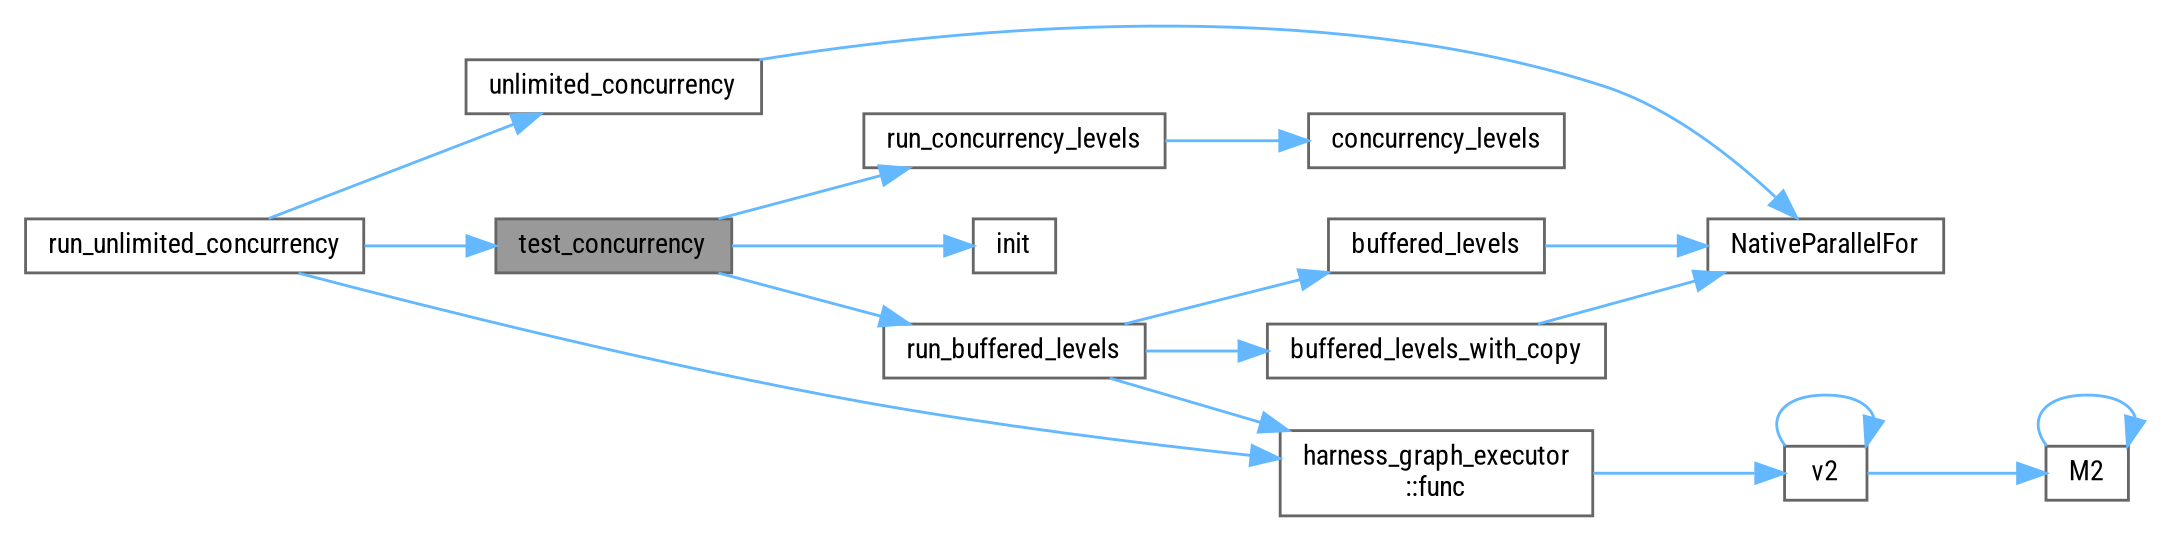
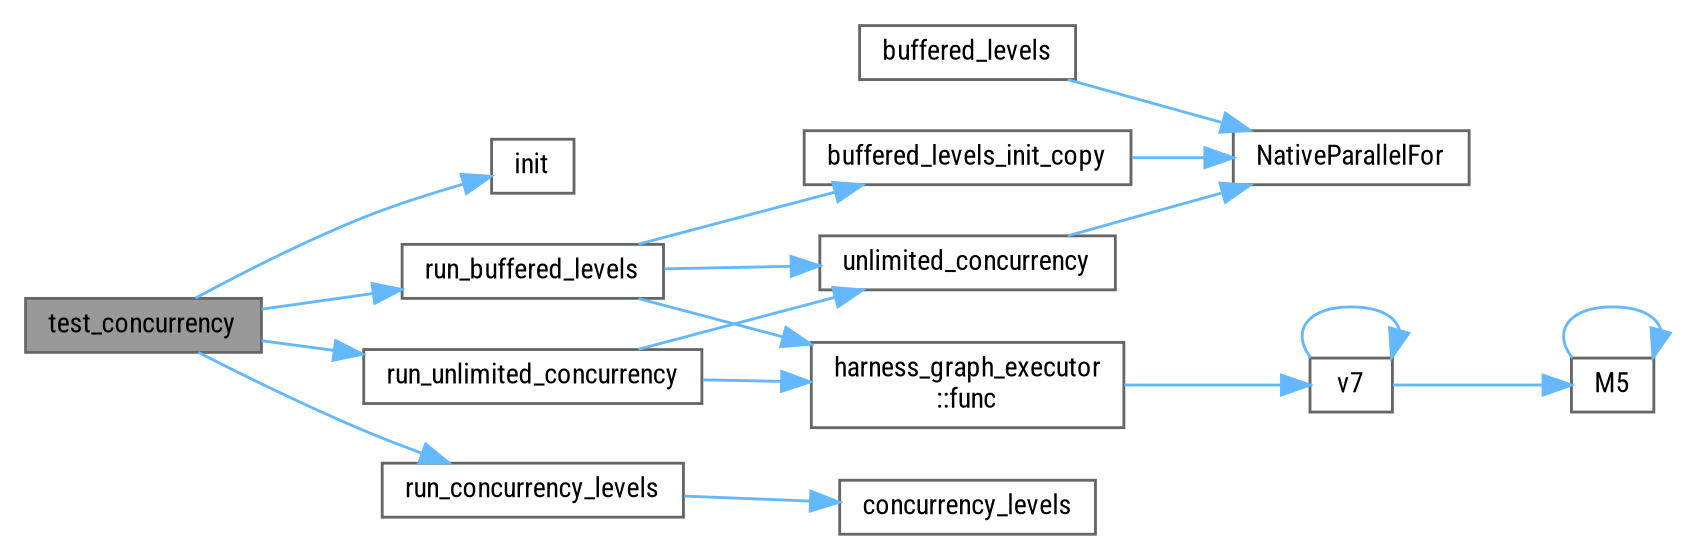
edge "run_unlimited_concurrency" -> "test_concurrency": reversed
edge "run_buffered_levels" -> "buffered_levels": now "run_buffered_levels" -> "unlimited_concurrency"
node "buffered_levels_with_copy": label "buffered_levels_with_copy" -> "buffered_levels_init_copy"
node "v2": label "v2" -> "v7"
node "M2": label "M2" -> "M5"
